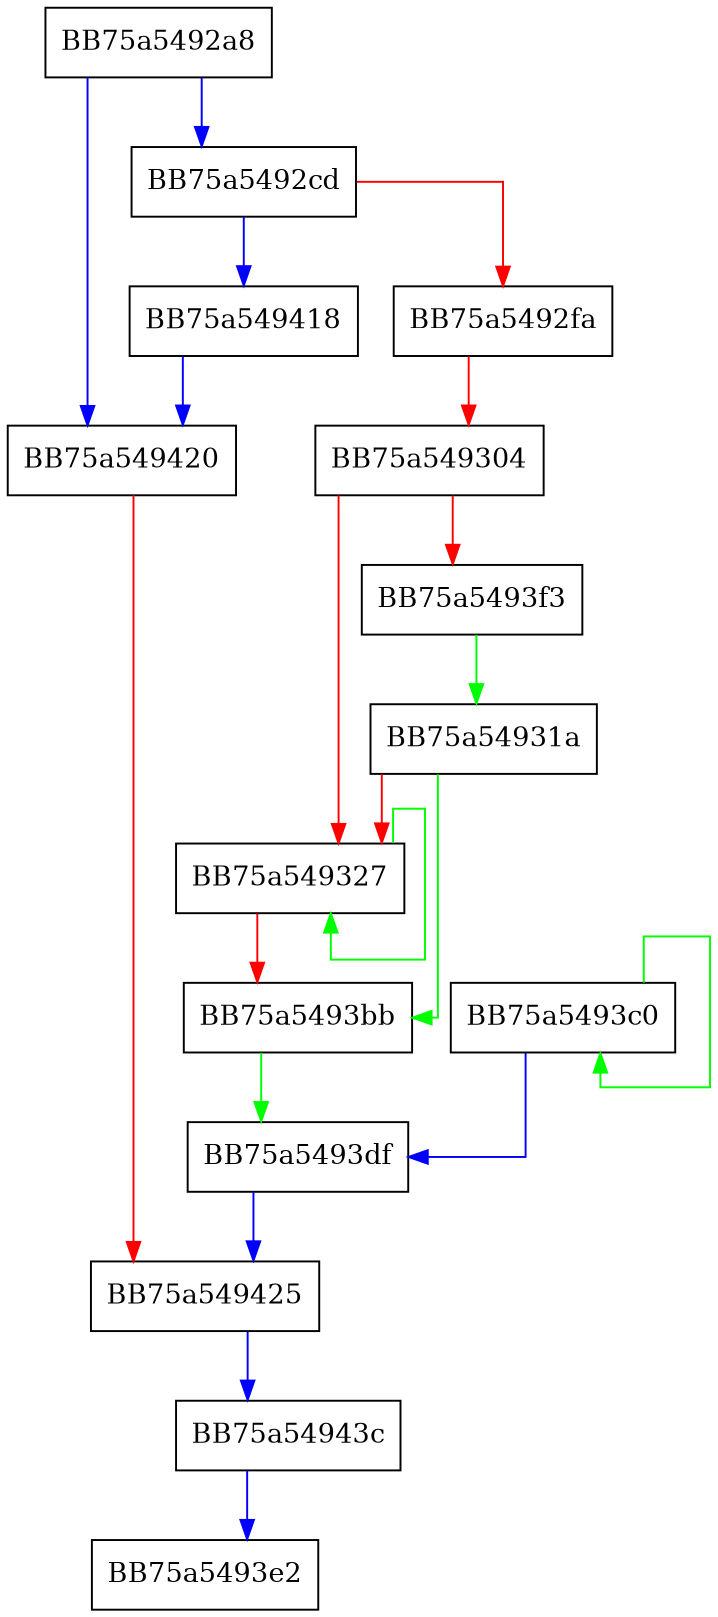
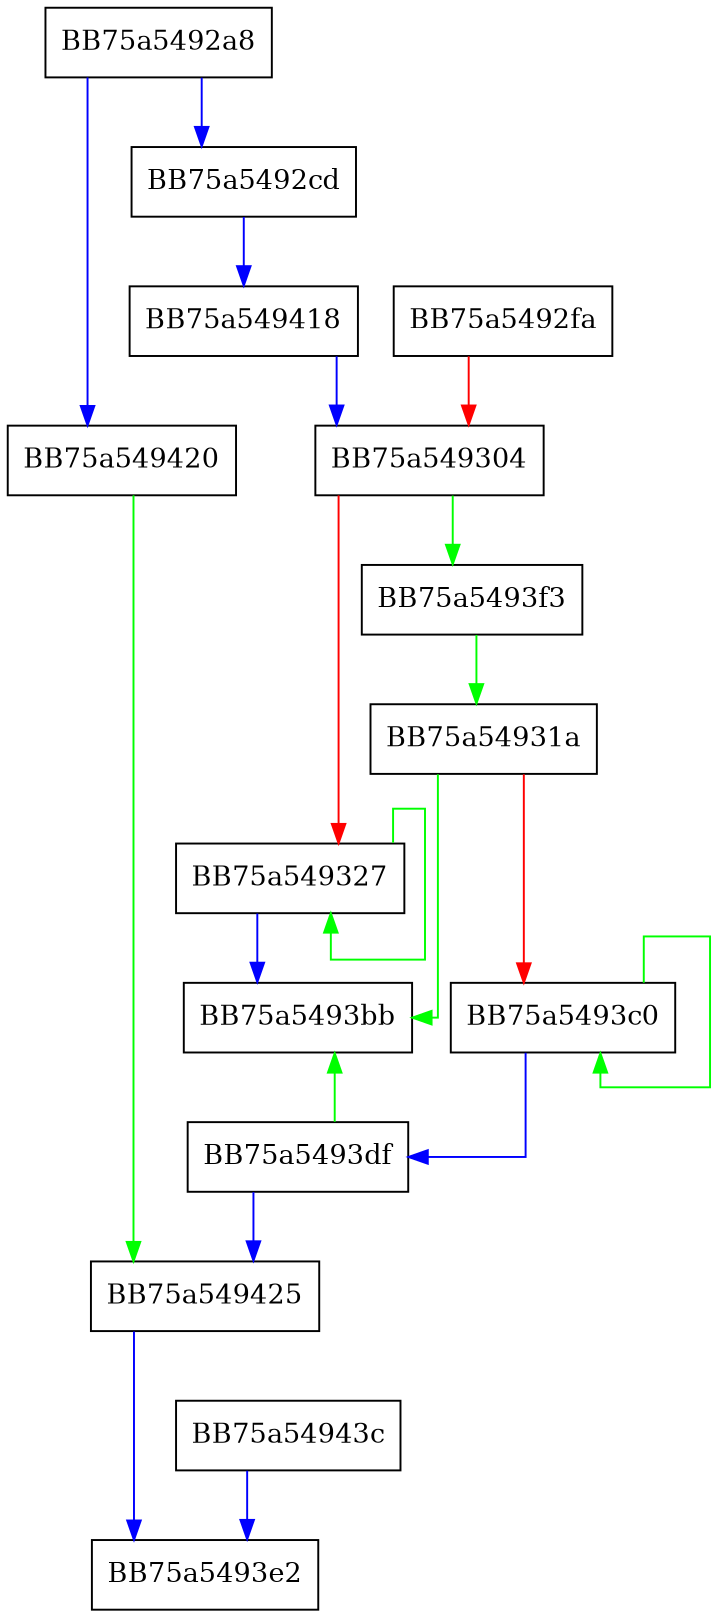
edge "BB75a5492cd" -> "BB75a5492fa": removed
edge "BB75a549418" -> "BB75a549420": now "BB75a549418" -> "BB75a549304"
edge "BB75a549304" -> "BB75a5493f3": color red -> green
edge "BB75a54931a" -> "BB75a549327": now "BB75a54931a" -> "BB75a5493c0"
edge "BB75a549420" -> "BB75a549425": color red -> green
edge "BB75a549327" -> "BB75a5493bb": color red -> blue
edge "BB75a5493bb" -> "BB75a5493df": reversed
edge "BB75a549425" -> "BB75a54943c": now "BB75a549425" -> "BB75a5493e2"
